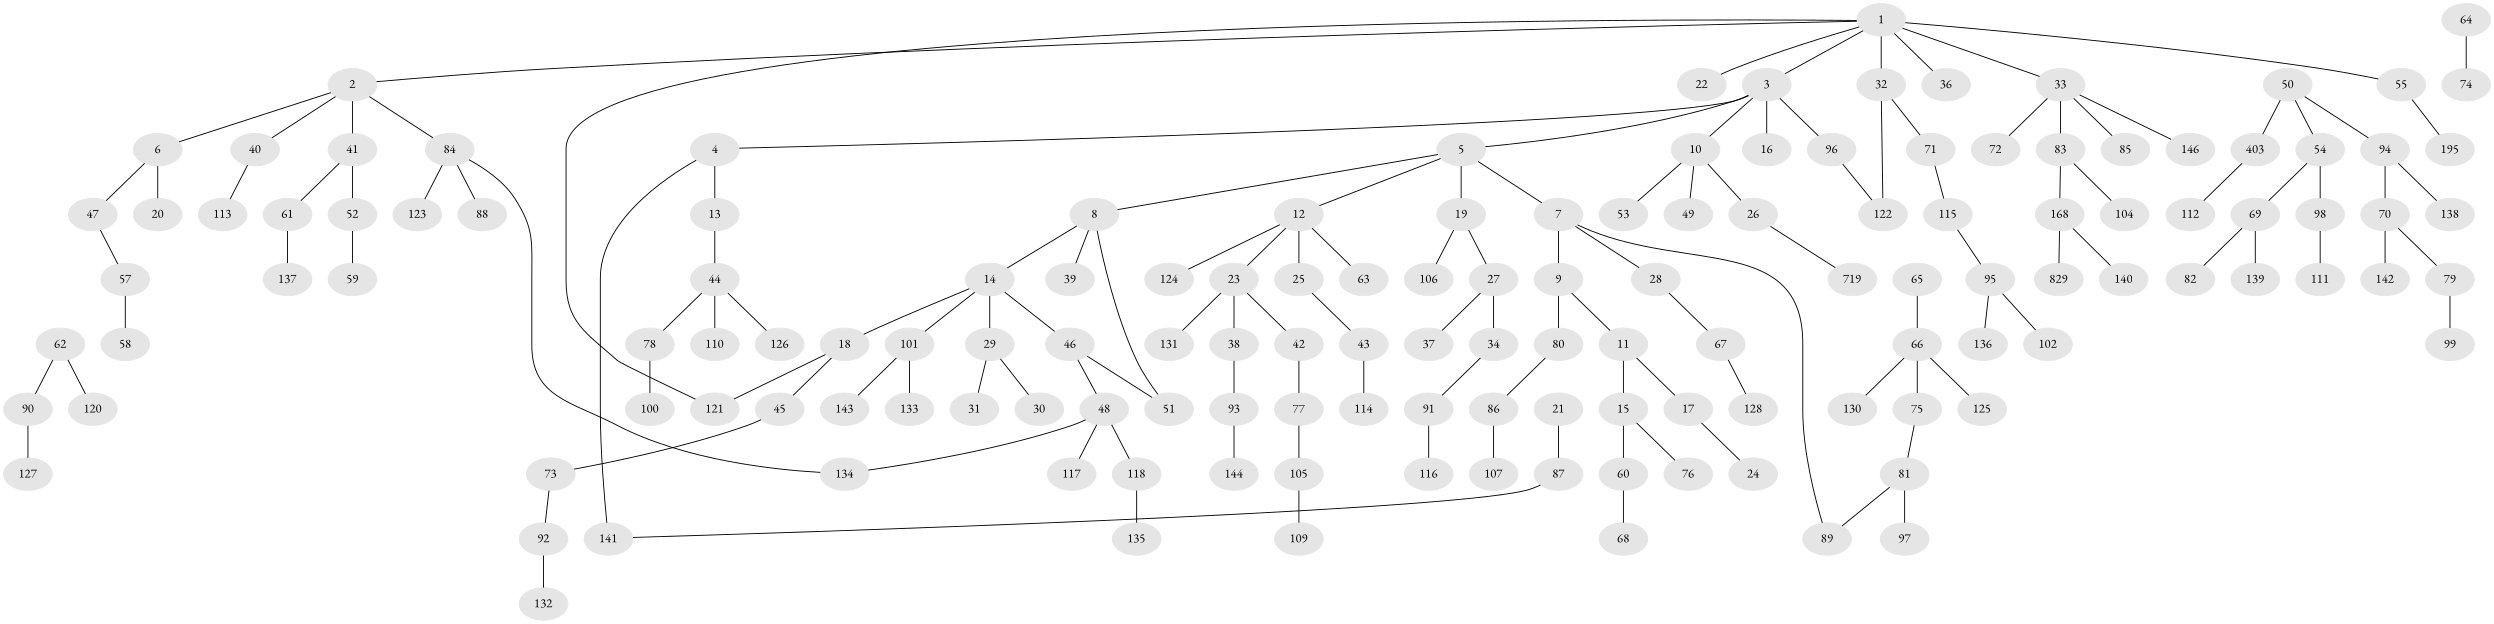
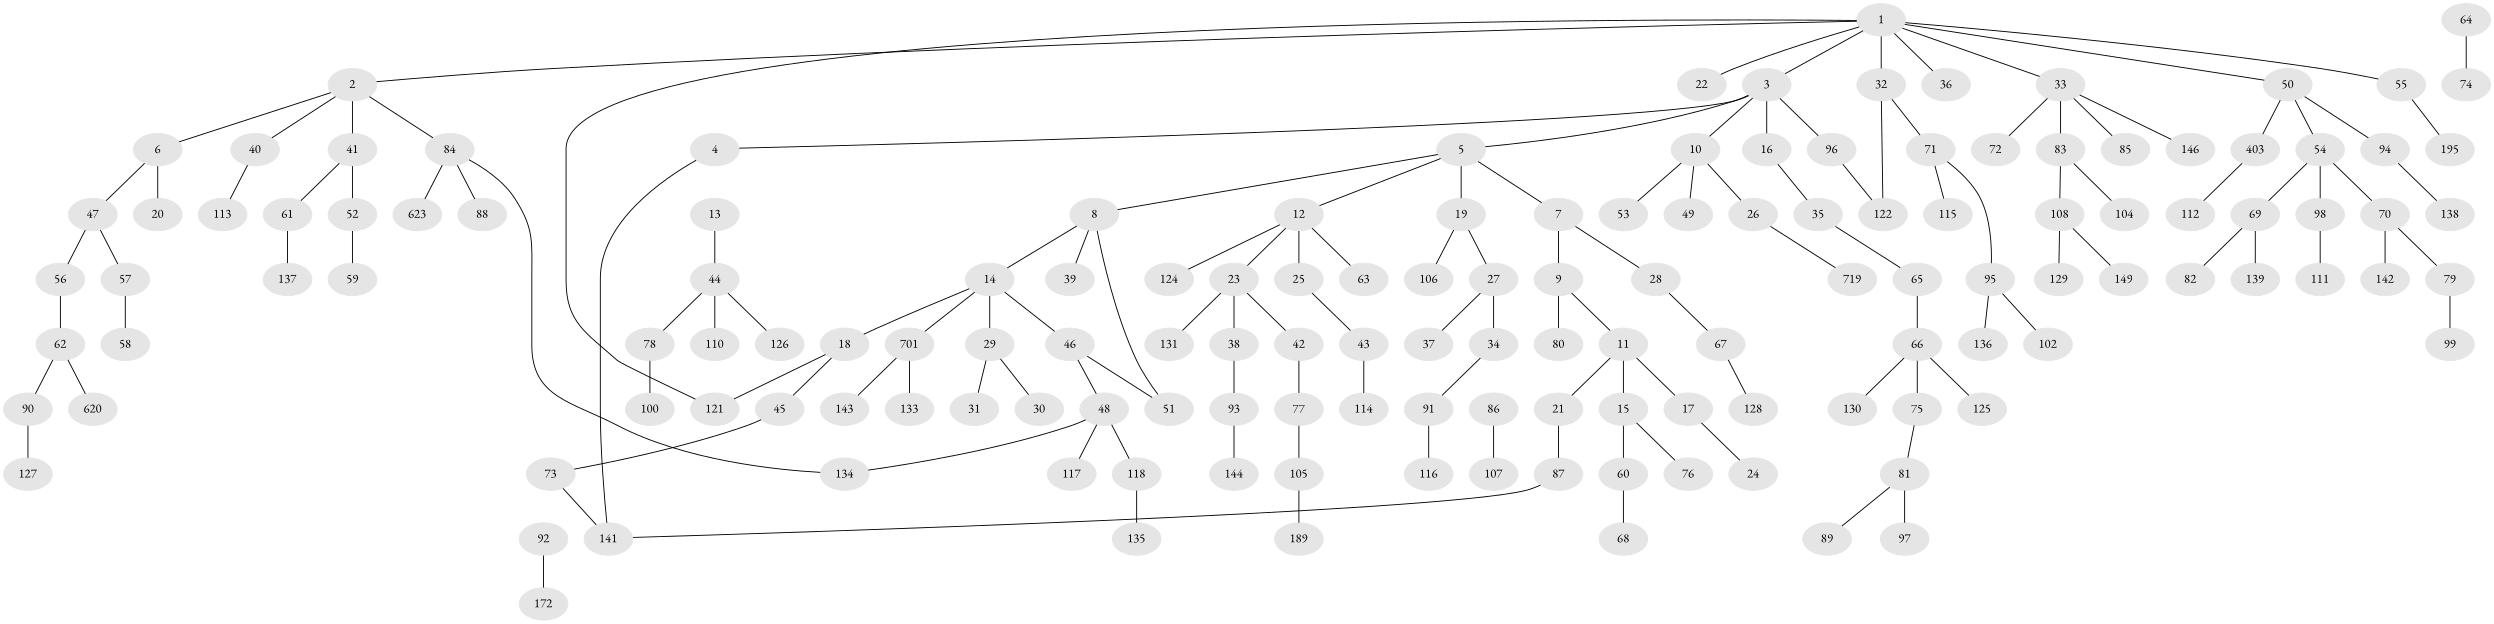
edge "1" -- "50": added
edge "4" -- "13": removed
edge "94" -- "70": now "54" -- "70"
node "123": label "123" -> "623"
node "35": added
node "168": label "168" -> "108"
edge "115" -- "95": now "71" -- "95"
node "56": added
node "829": label "829" -> "129"
node "140": label "140" -> "149"
edge "7" -- "89": removed
node "101": label "101" -> "701"
edge "80" -- "86": removed
edge "11" -- "21": added
node "120": label "120" -> "620"
edge "73" -- "92": now "73" -- "141"
node "109": label "109" -> "189"
node "132": label "132" -> "172"
